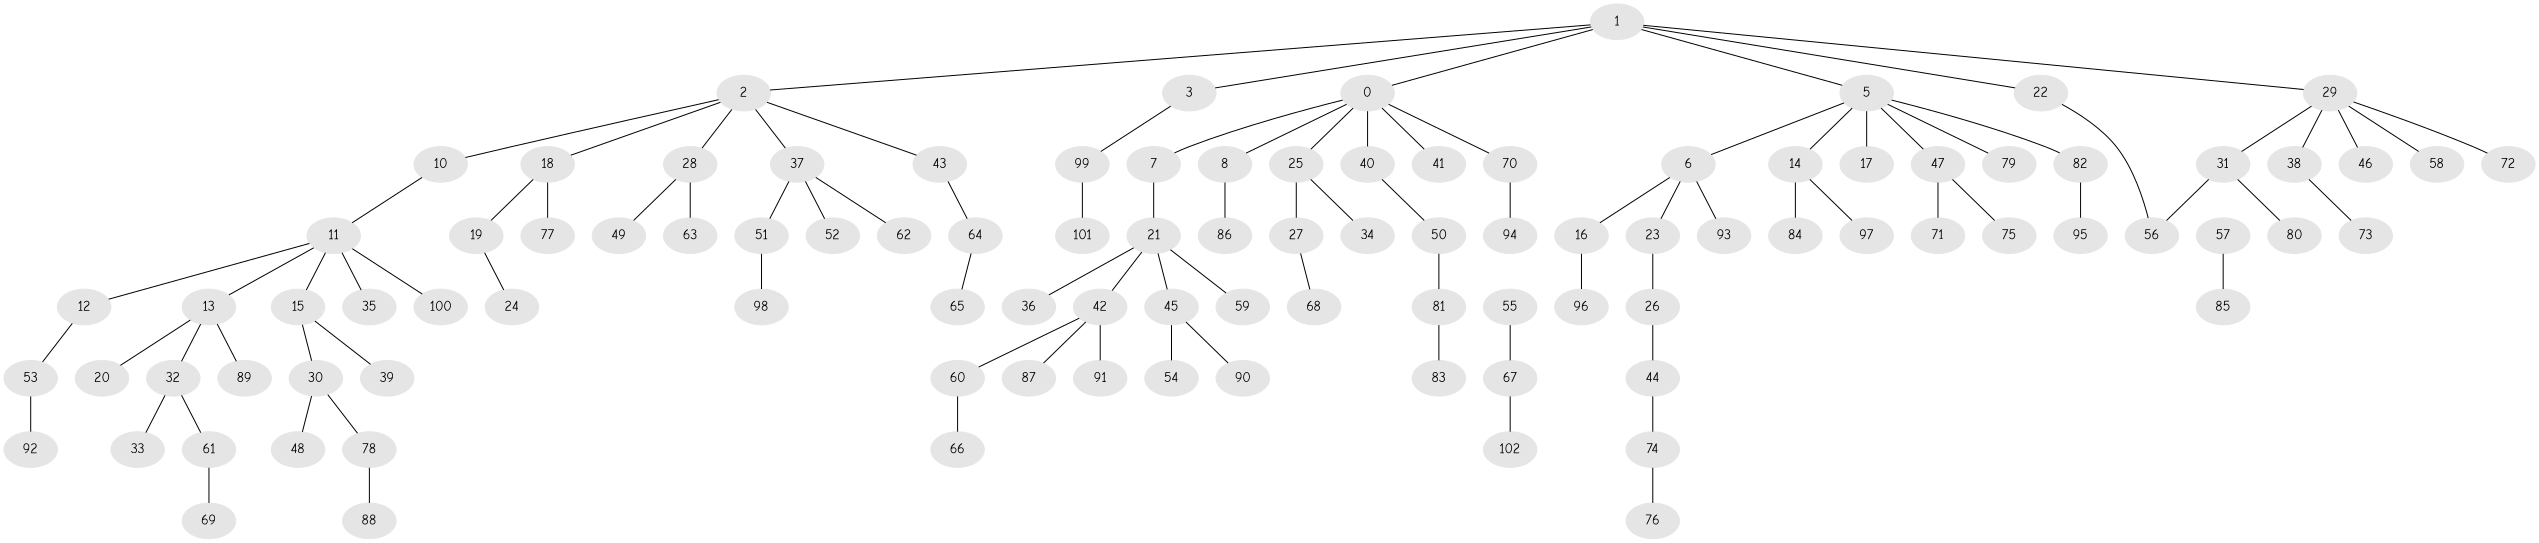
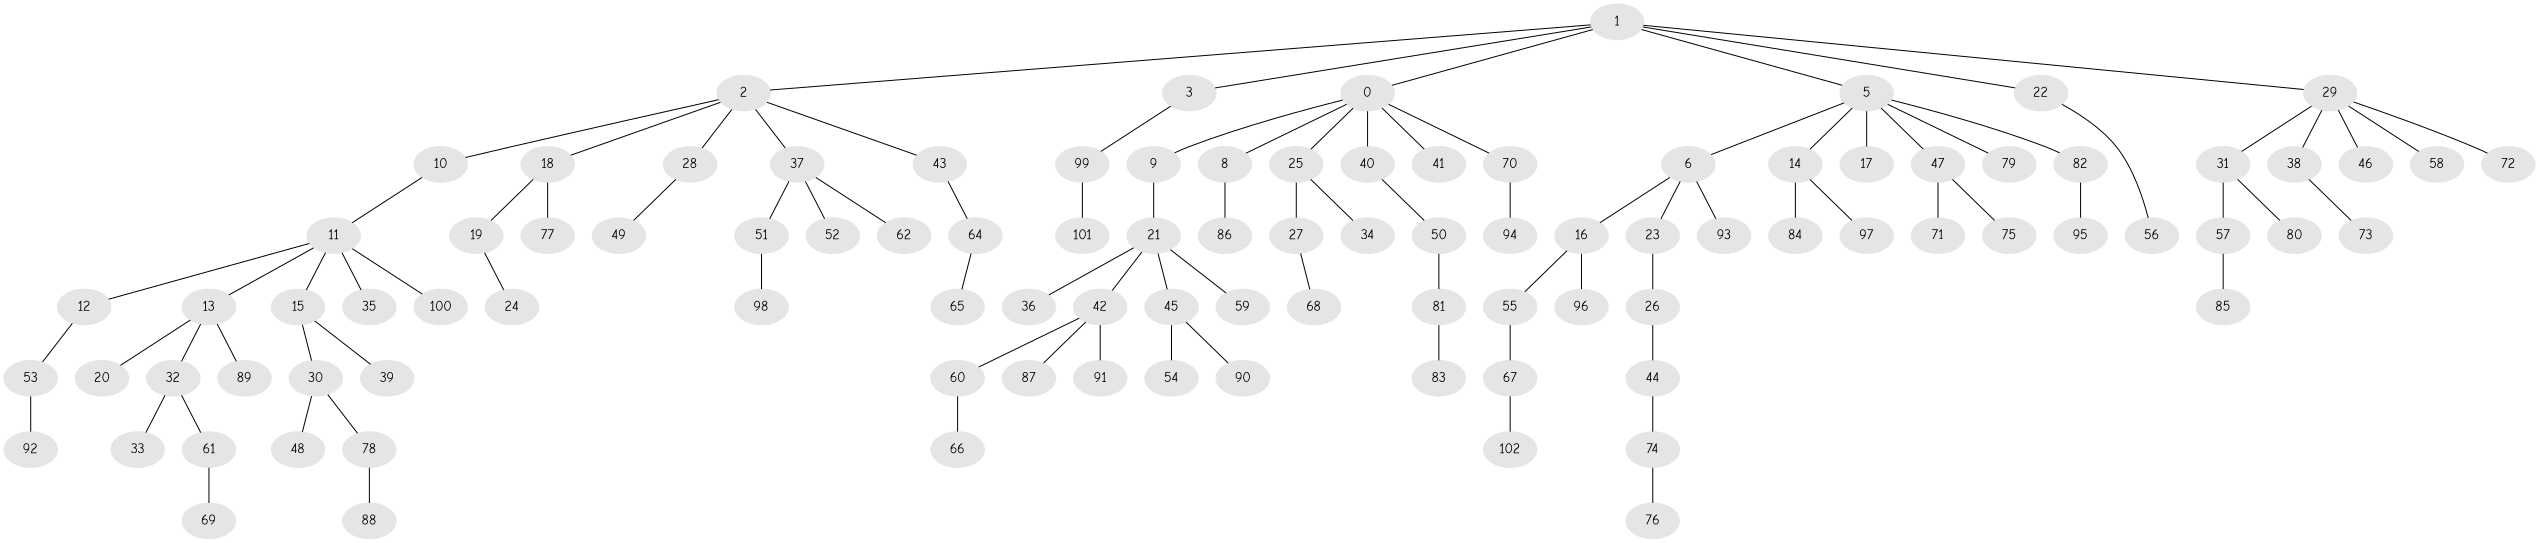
node "7": label "7" -> "9"
edge "31" -- "56": now "31" -- "57"
node "63": removed
edge "16" -- "55": added
